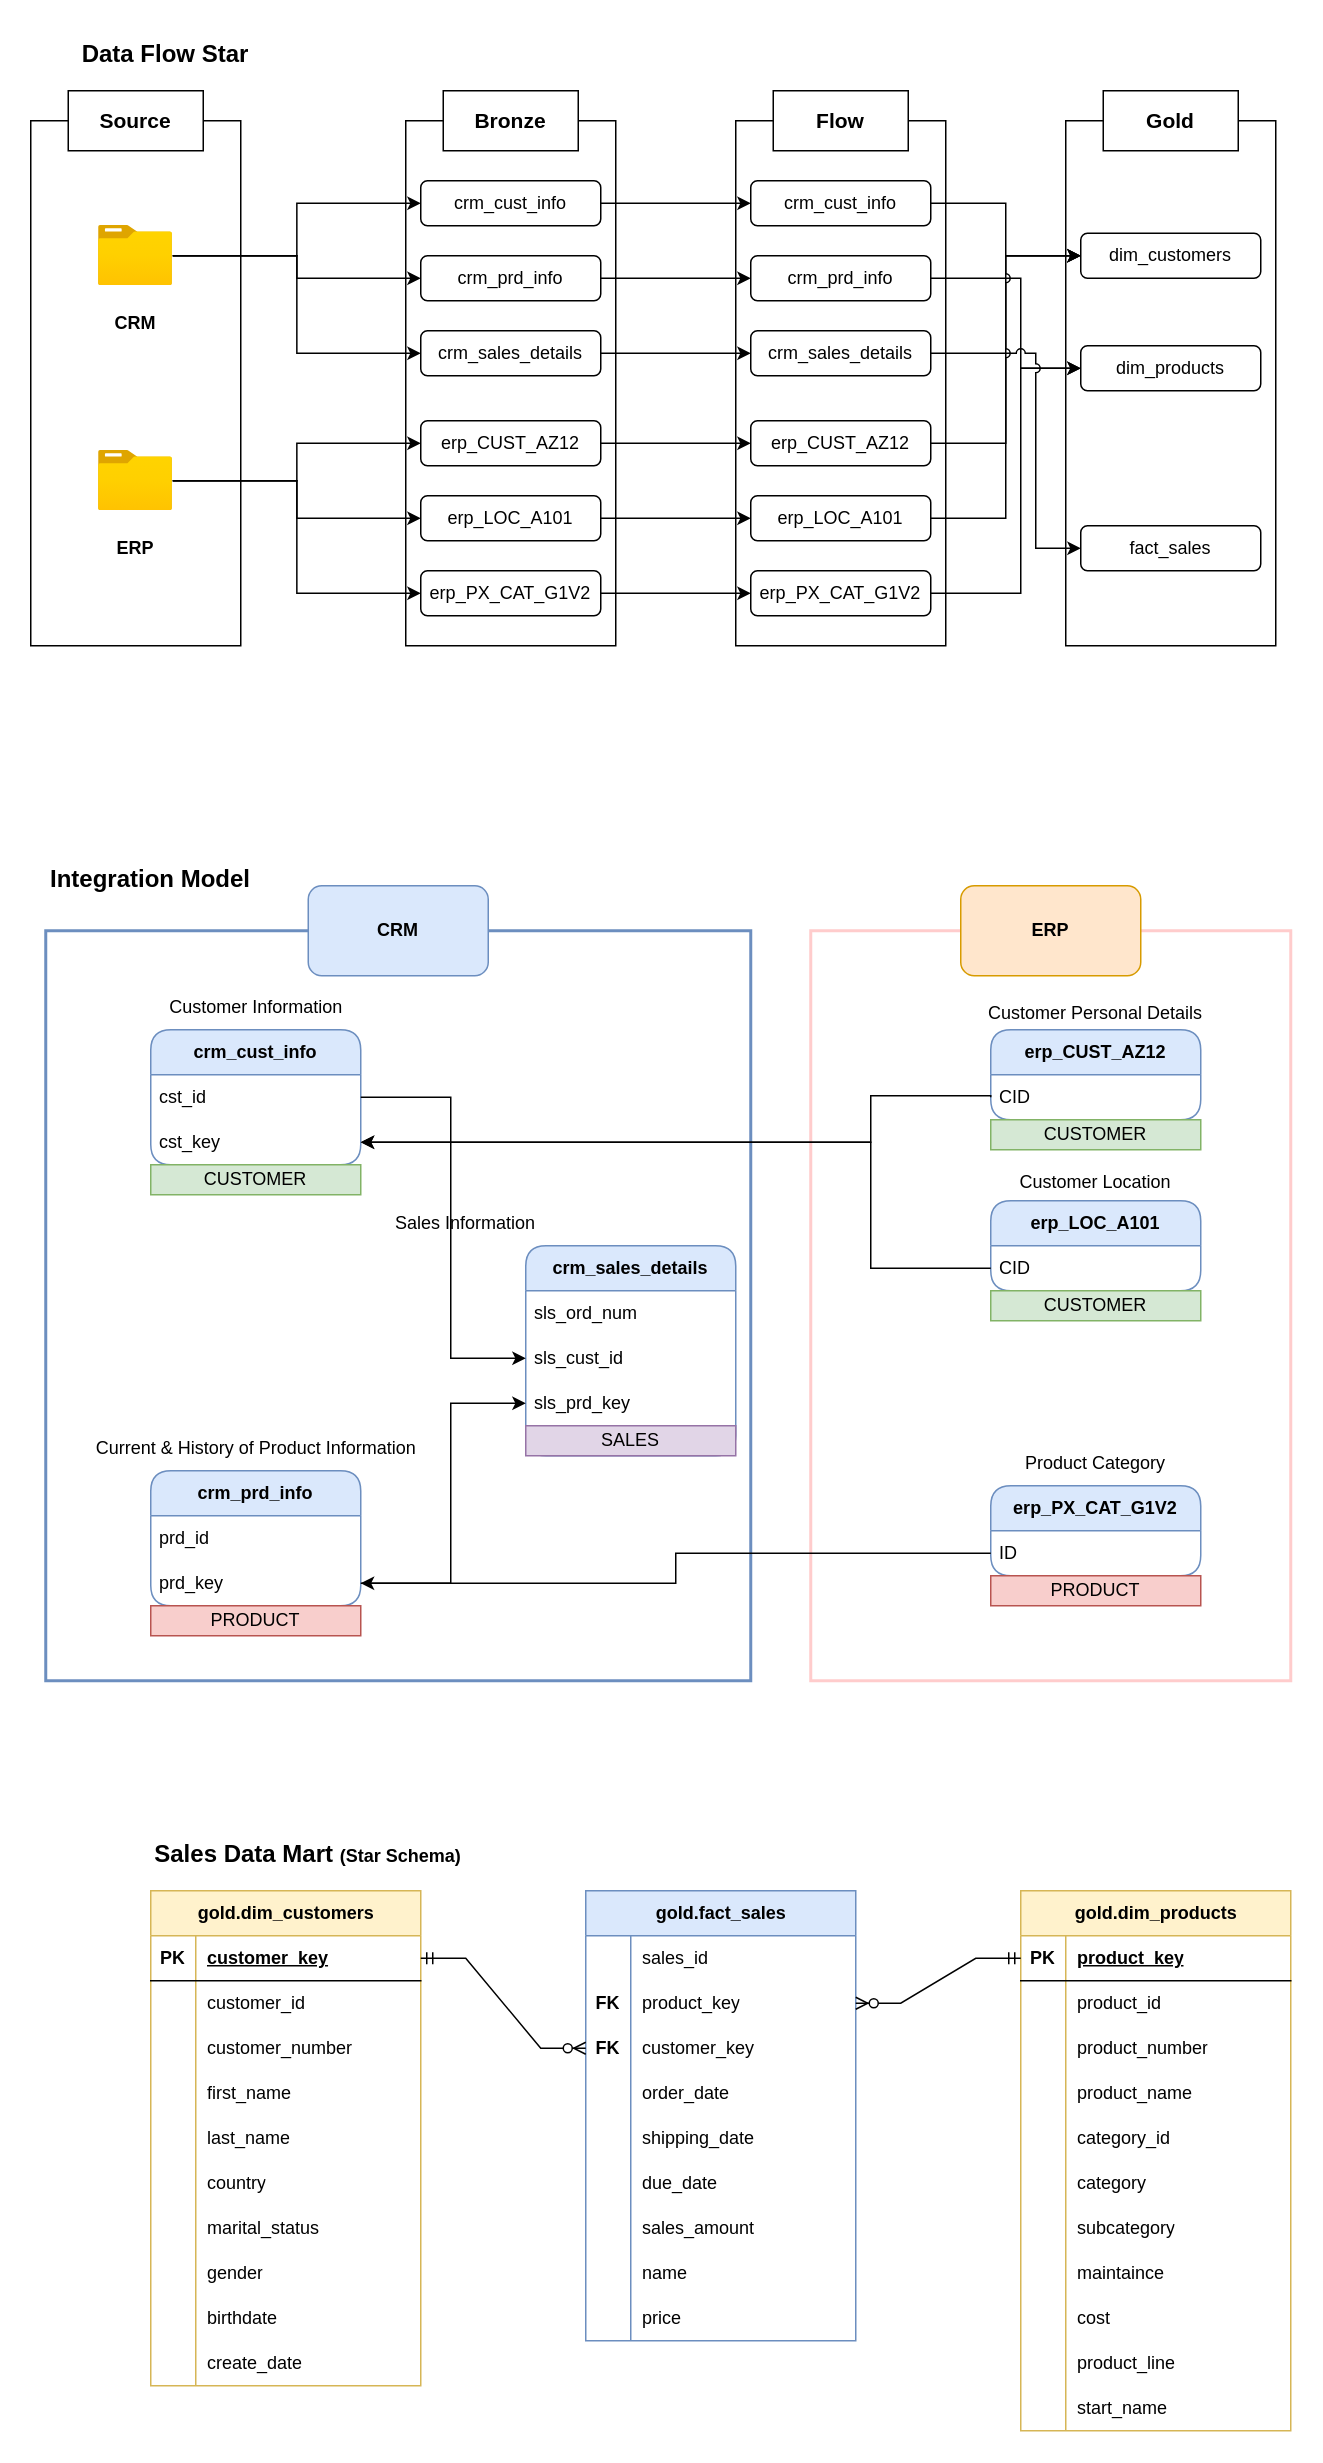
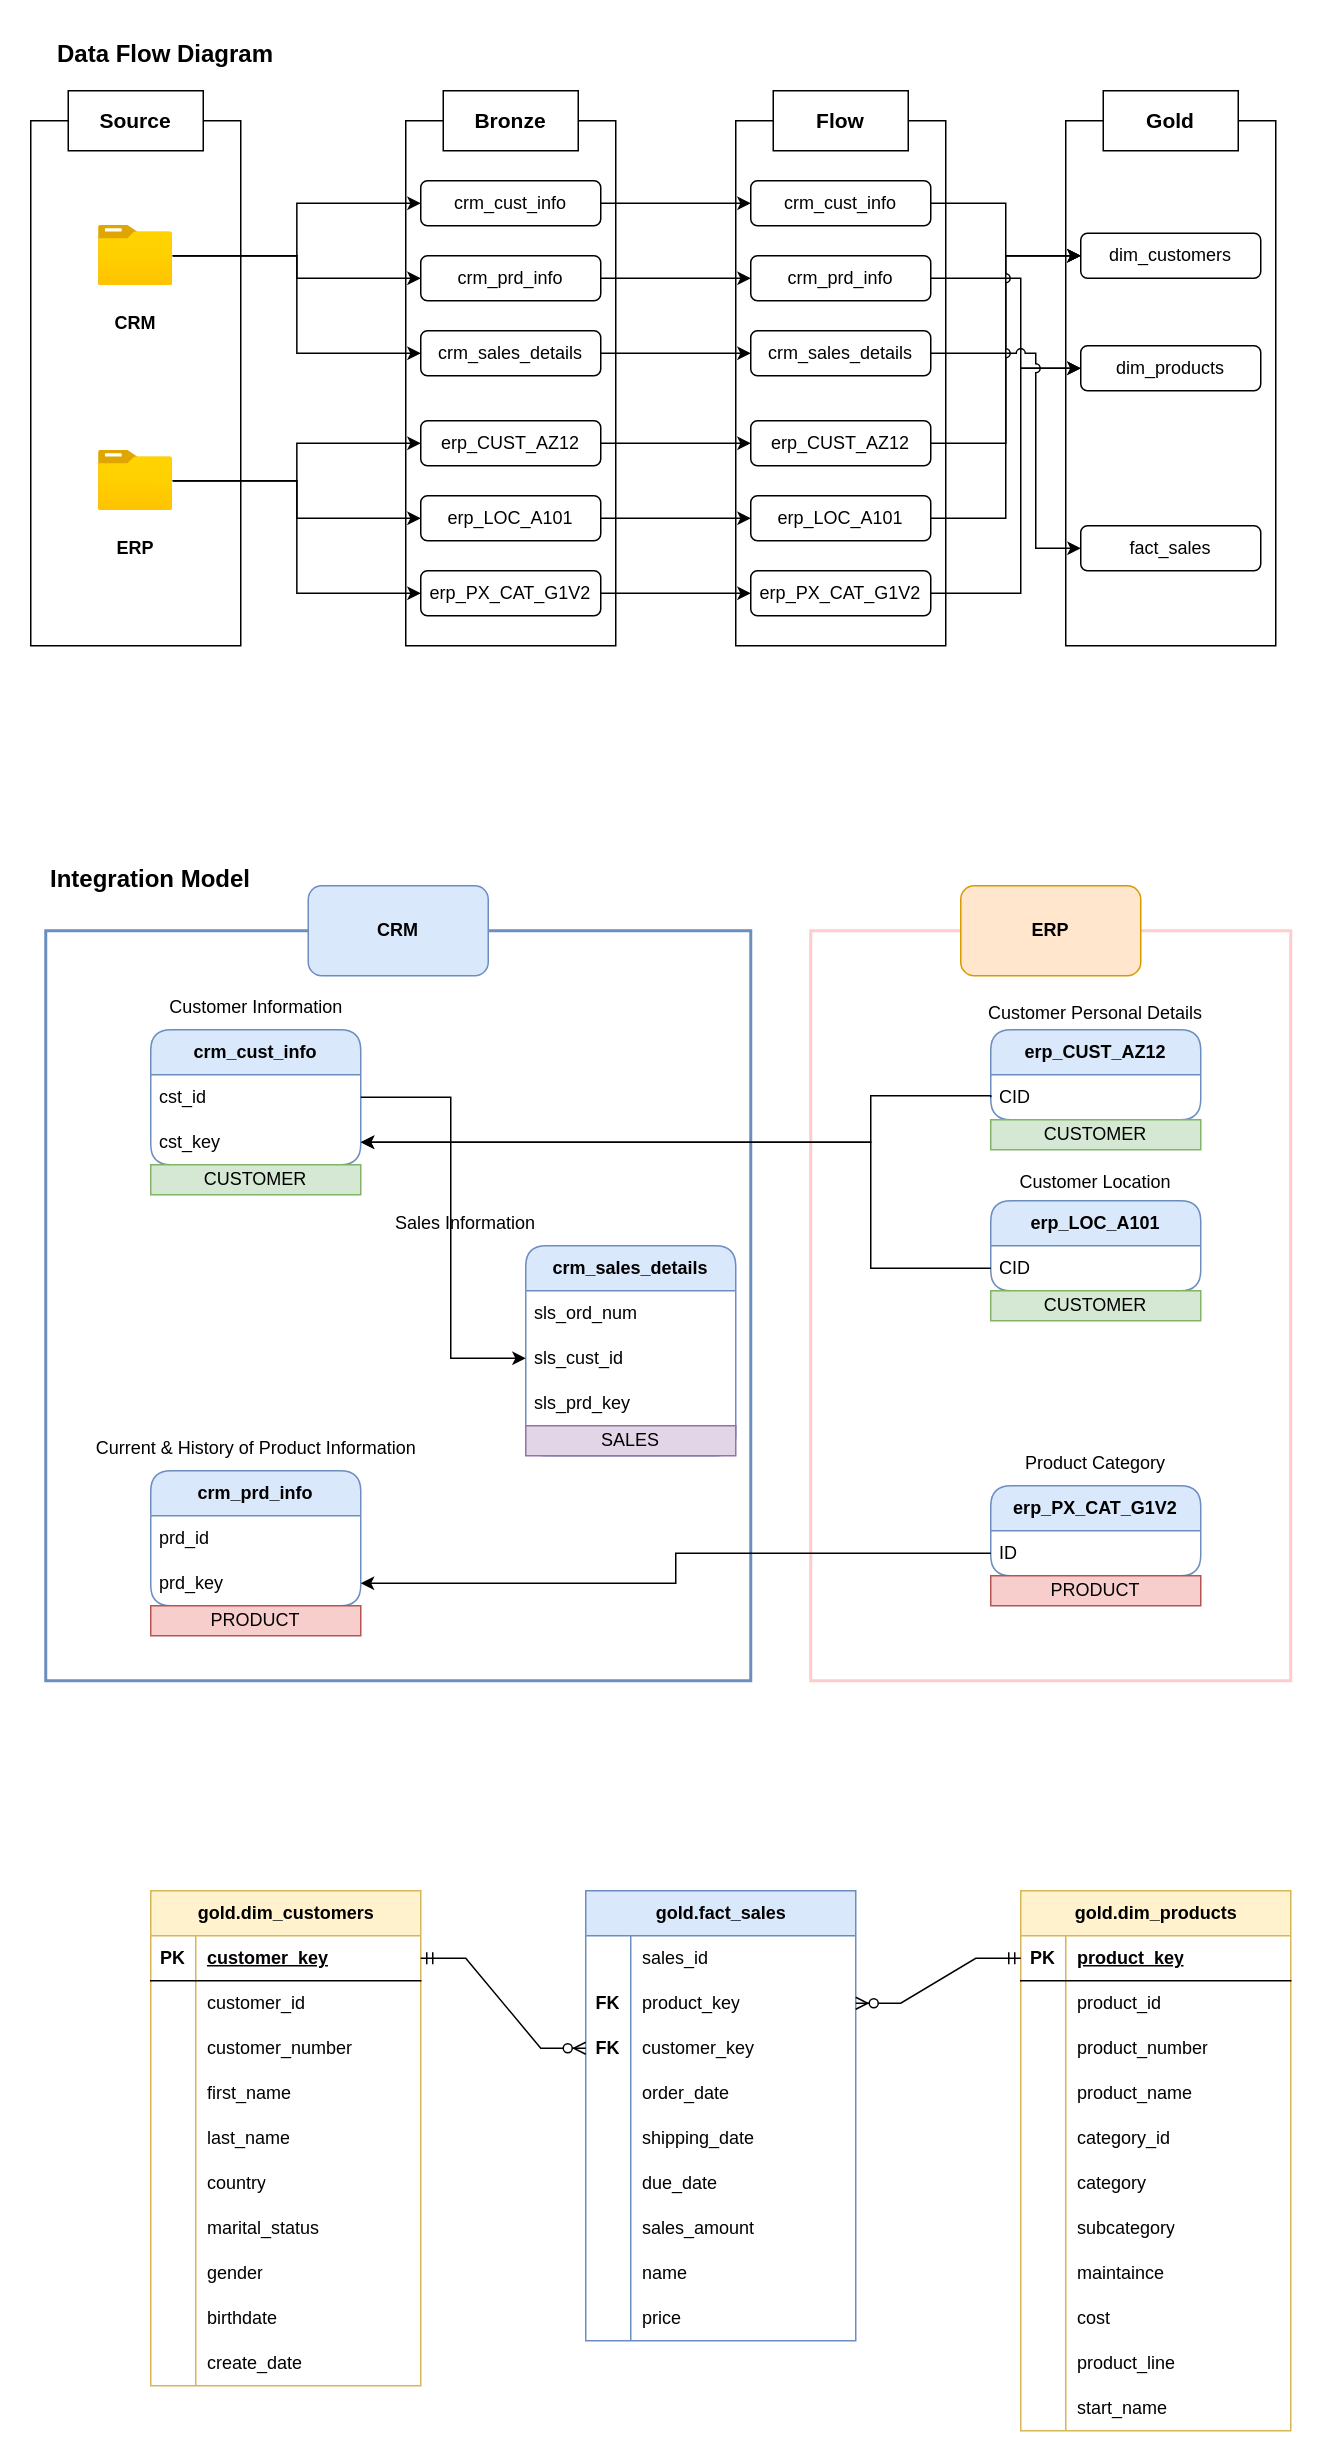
node "Data Flow Star": label "Data Flow Star" -> "Data Flow Diagram"
edge "prd_key" -> "sls_prd_key": removed
node "Sales Data Mart (Star Schema)": removed
